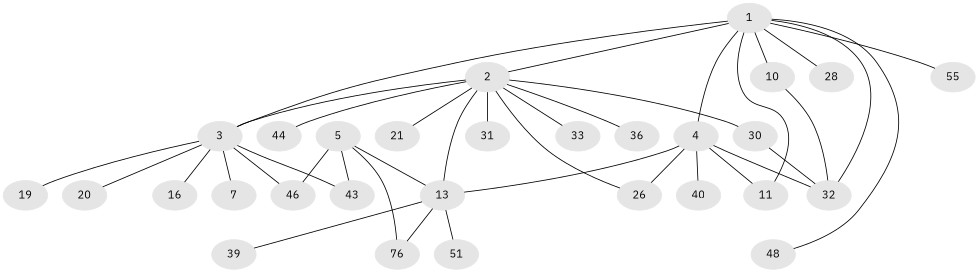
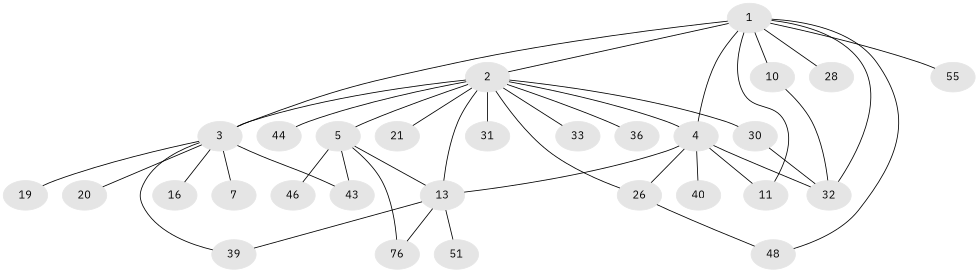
edge "2" -- "4": added
edge "2" -- "5": added
edge "3" -- "46": now "3" -- "39"
edge "26" -- "48": added
